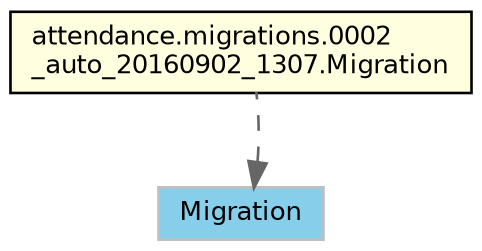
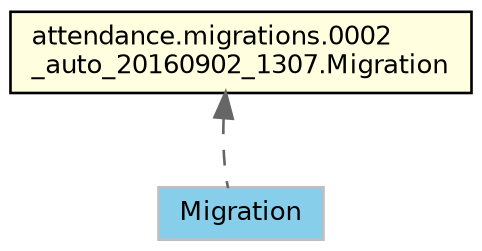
edge "attendance.migrations.0002 _auto_20160902_1307.Migration" -> "Migration": reversed
